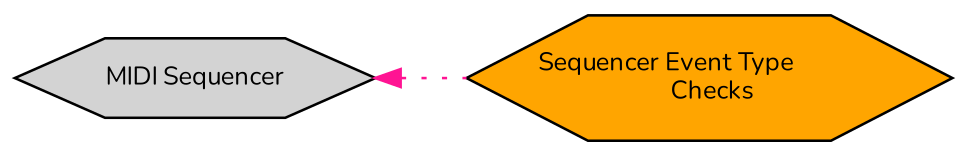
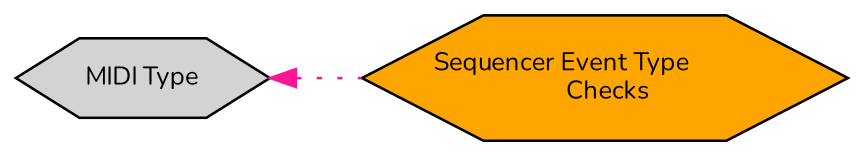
node "MIDI Sequencer": label "MIDI Sequencer" -> "MIDI Type"
